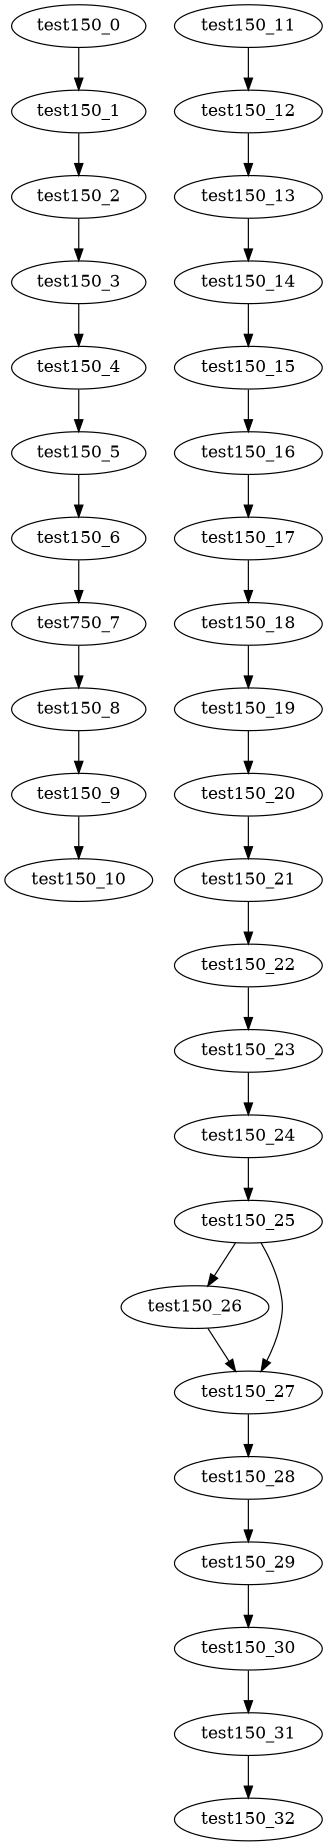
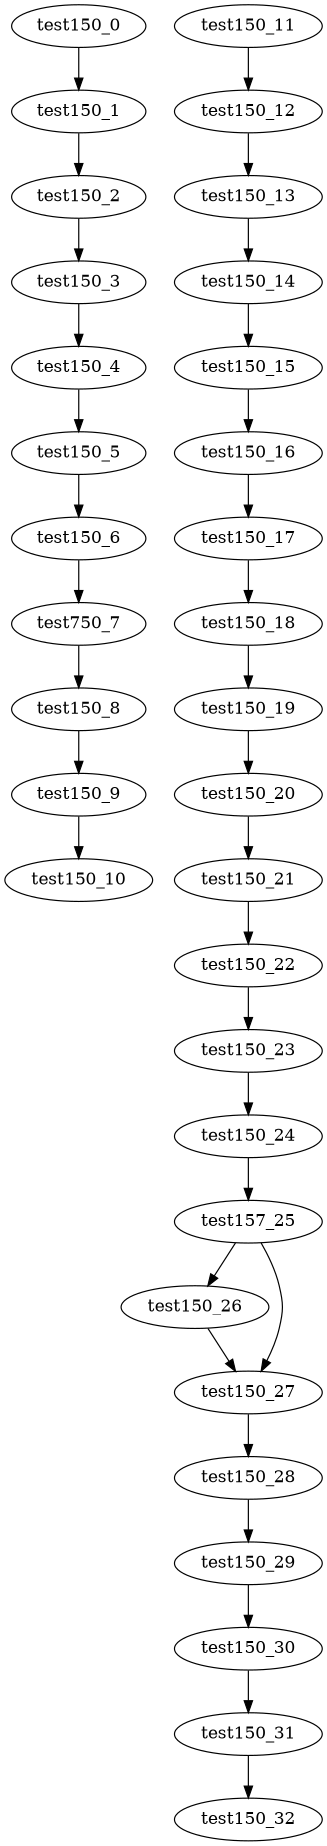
node "test150_25": label "test150_25" -> "test157_25"
